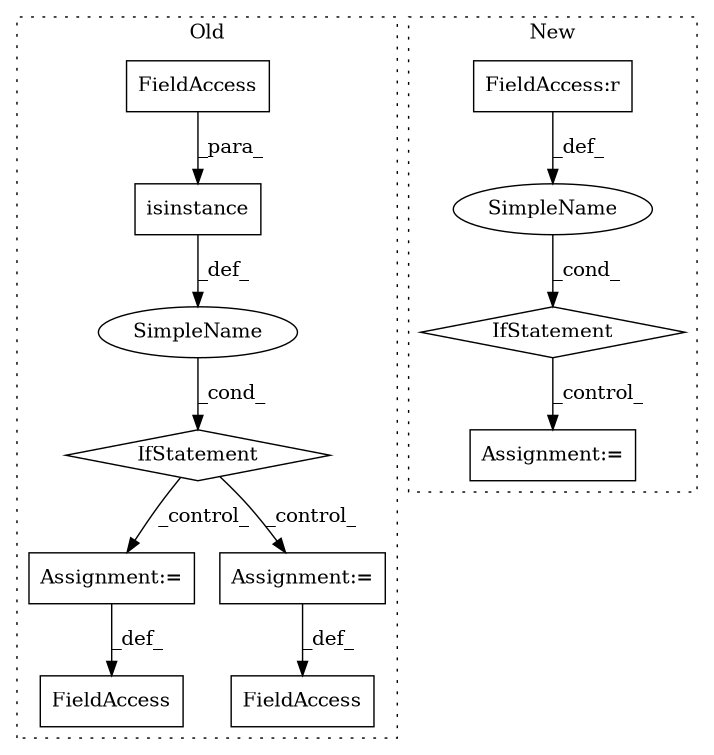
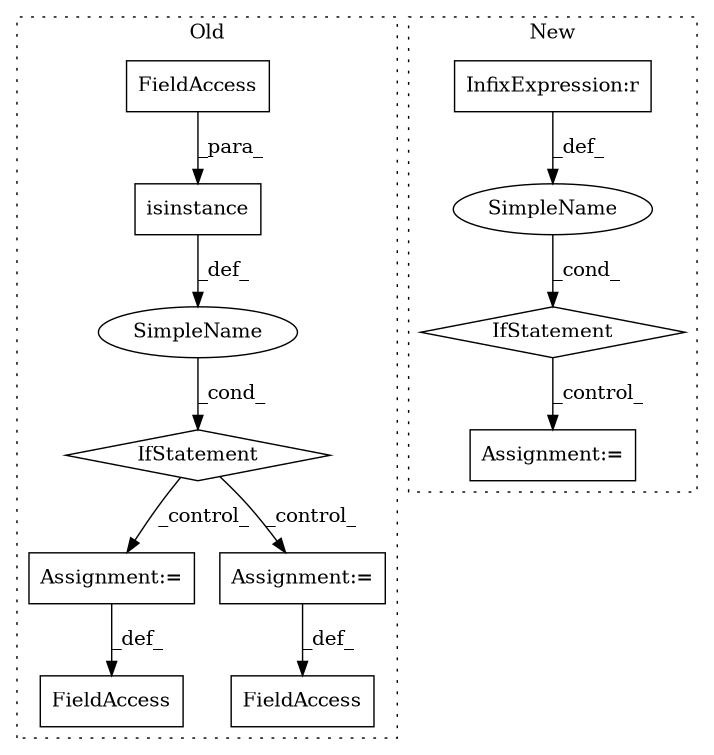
node "FieldAccess:r": label "FieldAccess:r" -> "InfixExpression:r"
